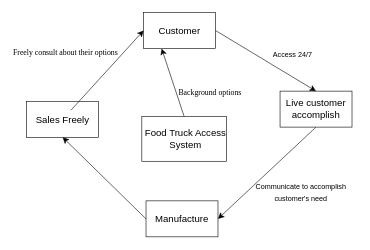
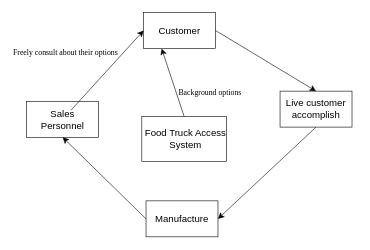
node "Access 24/7": removed
node "Sales Freely": label "Sales Freely" -> "Sales Personnel"
node "Communicate to accomplish customer's need": removed
